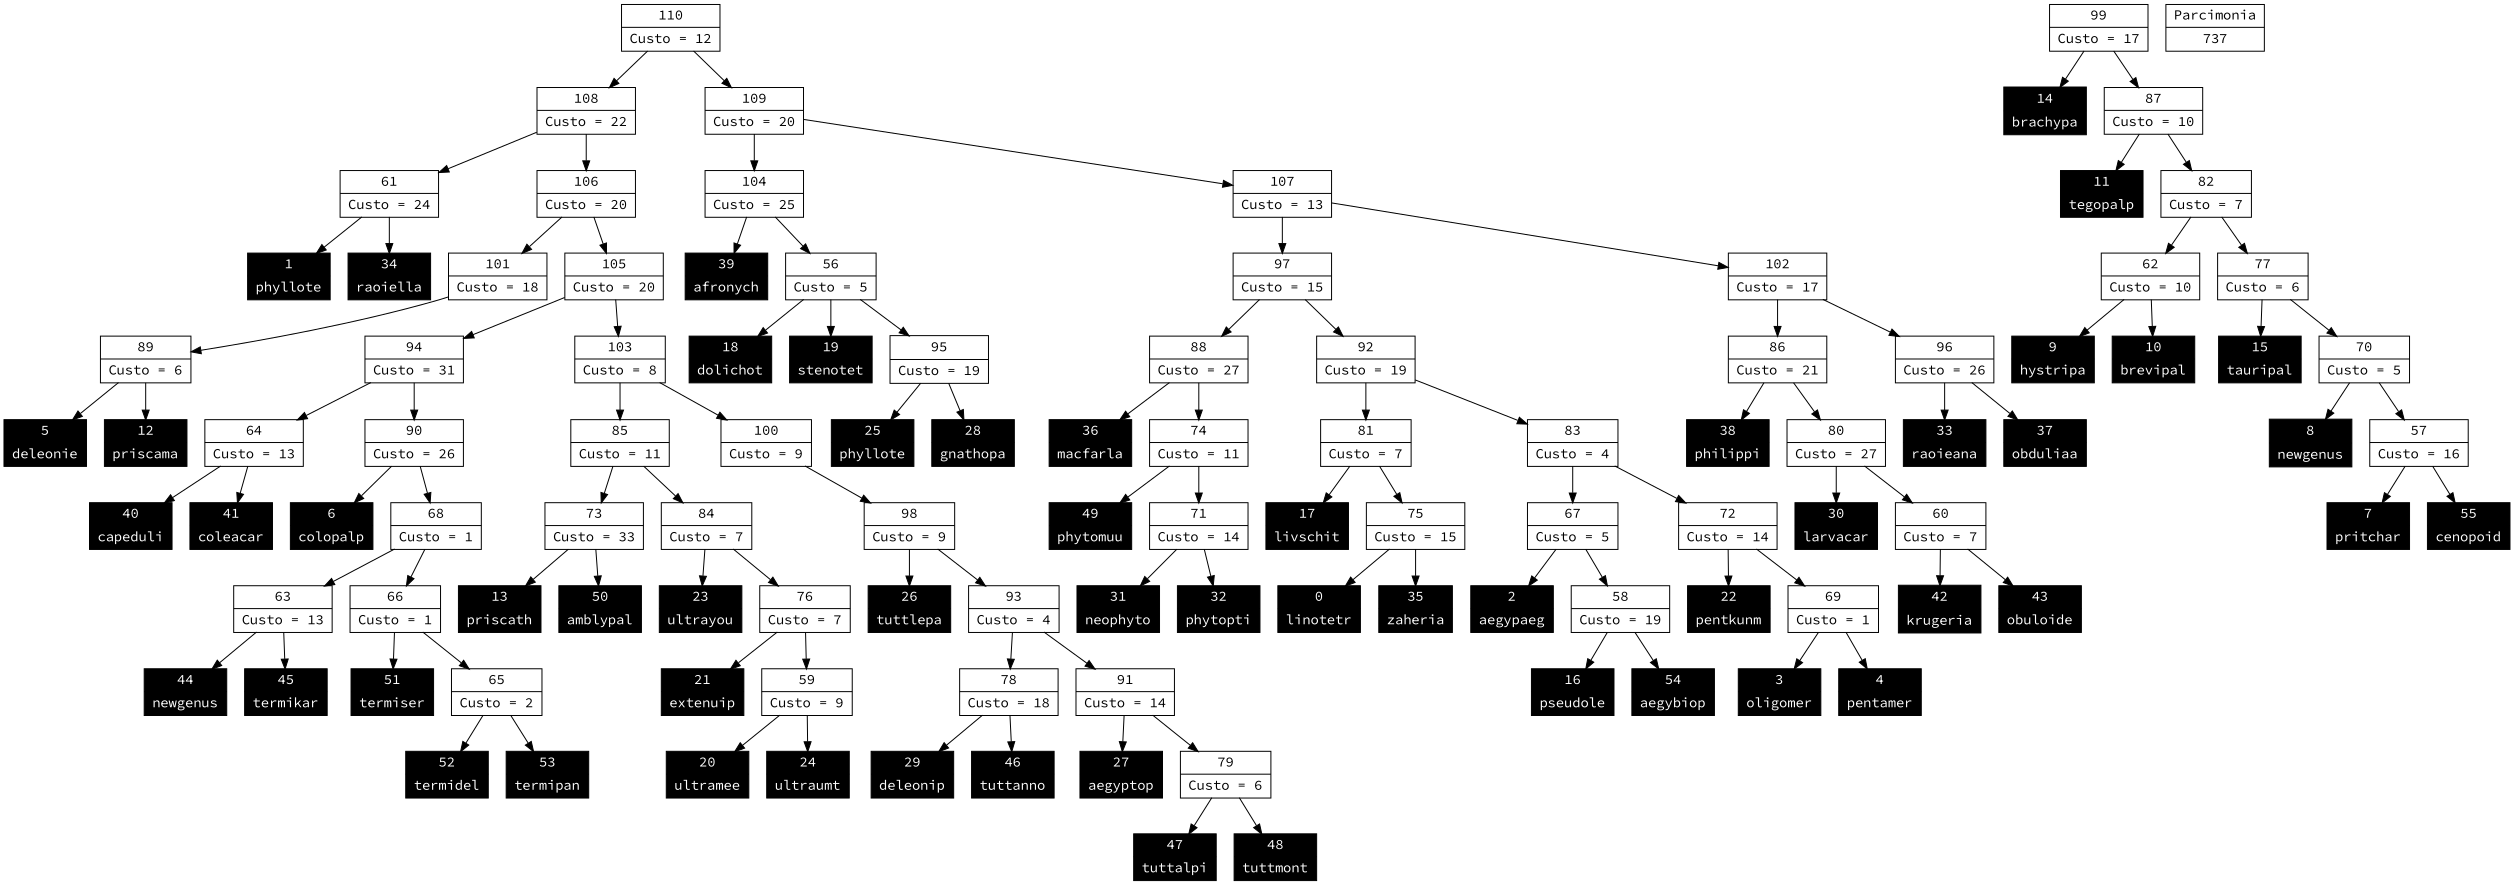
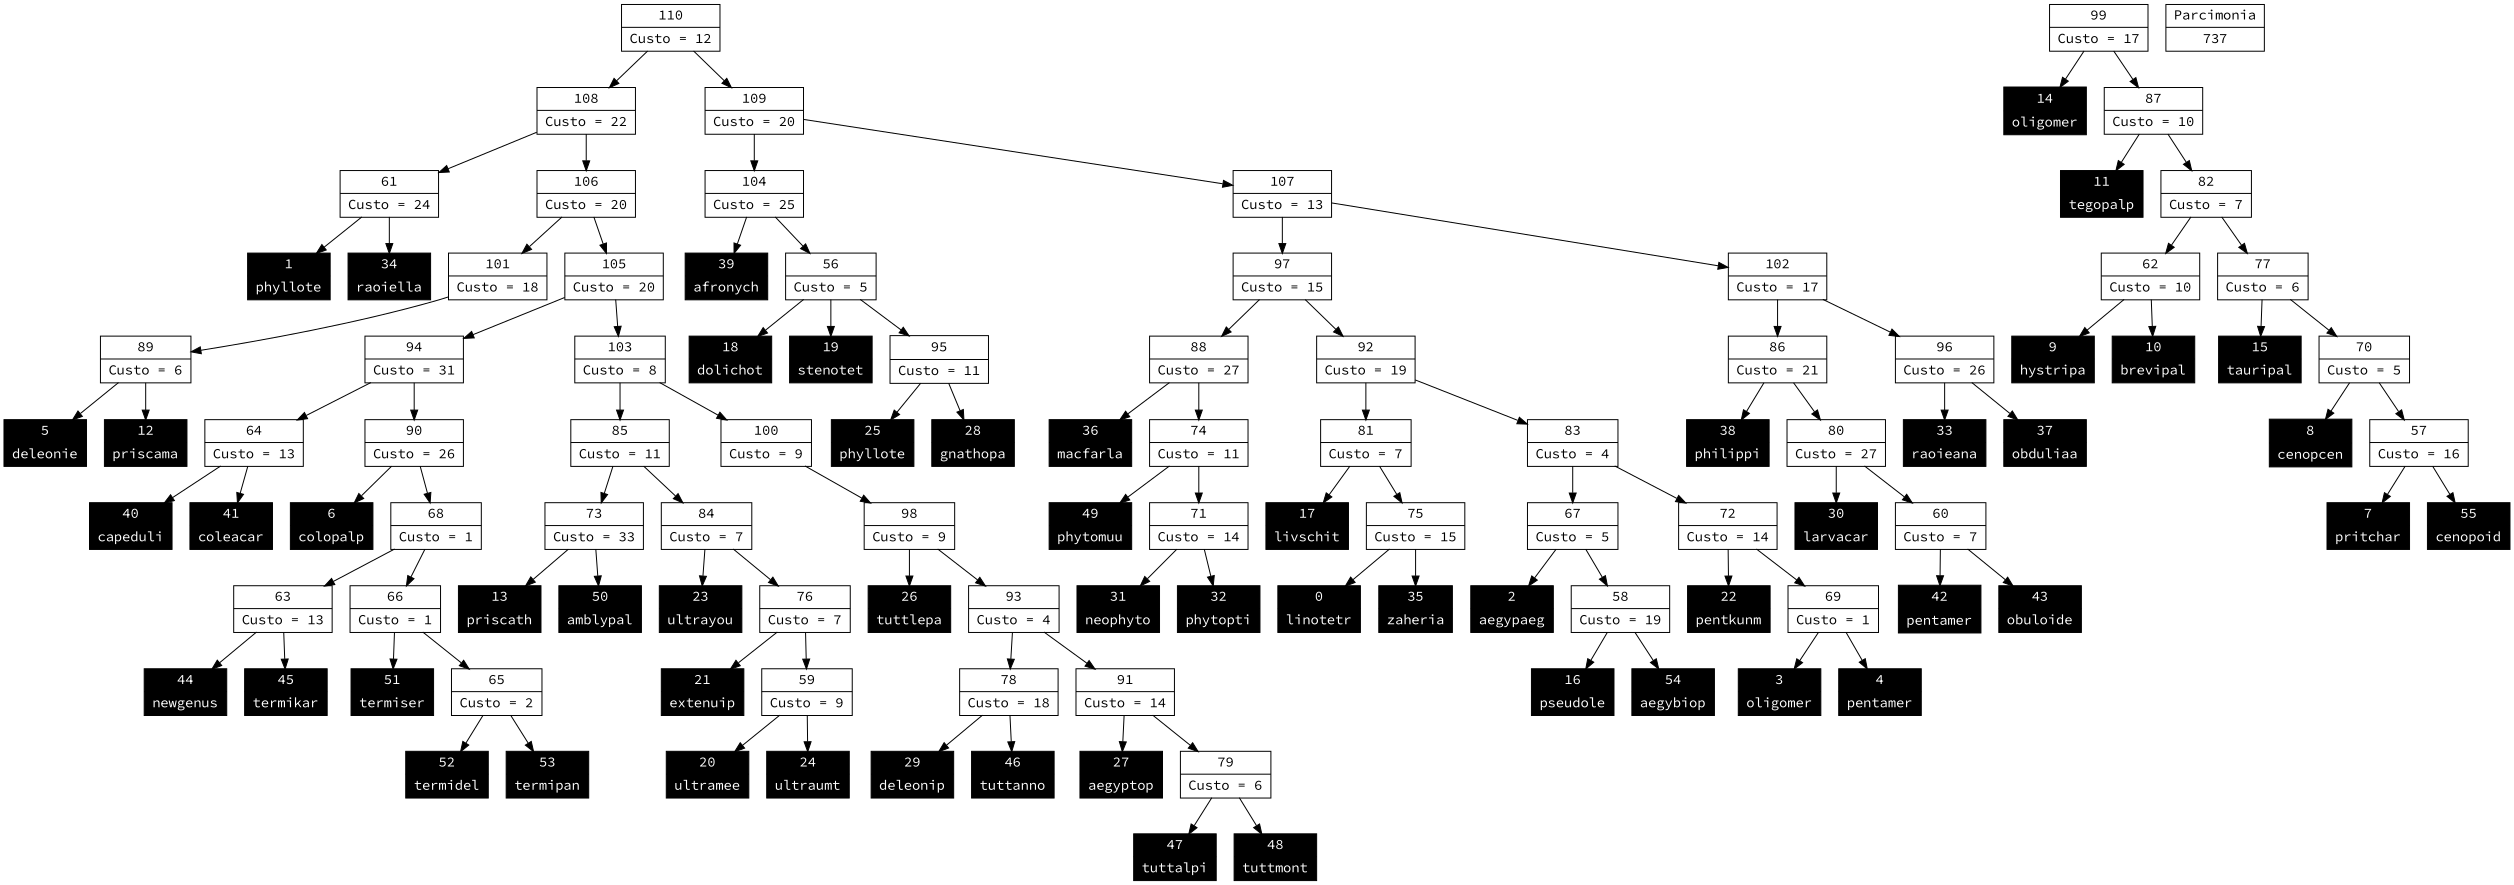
node "14": text "brachypa" -> "oligomer"
node "95": text "Custo = 19" -> "Custo = 11"
node "8": text "newgenus" -> "cenopcen"
node "42": text "krugeria" -> "pentamer"
